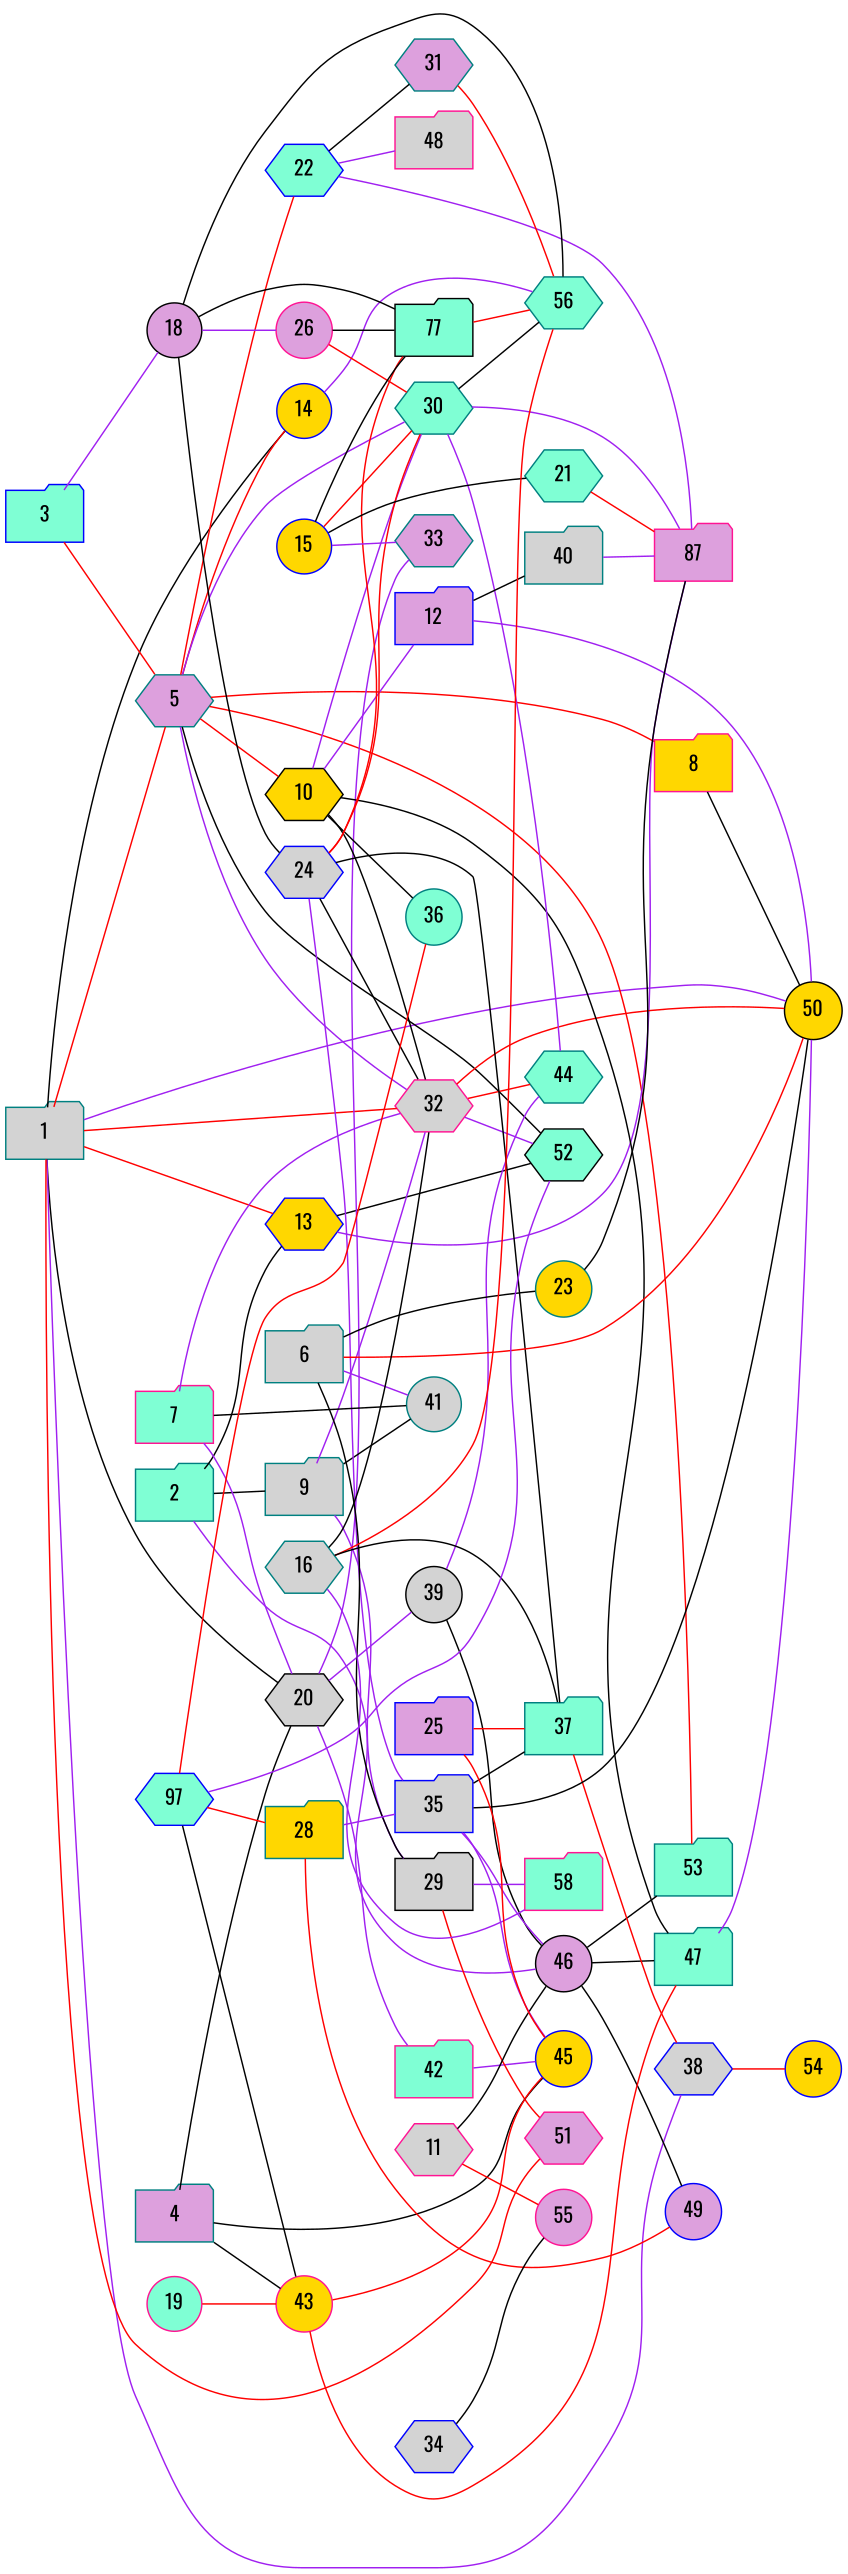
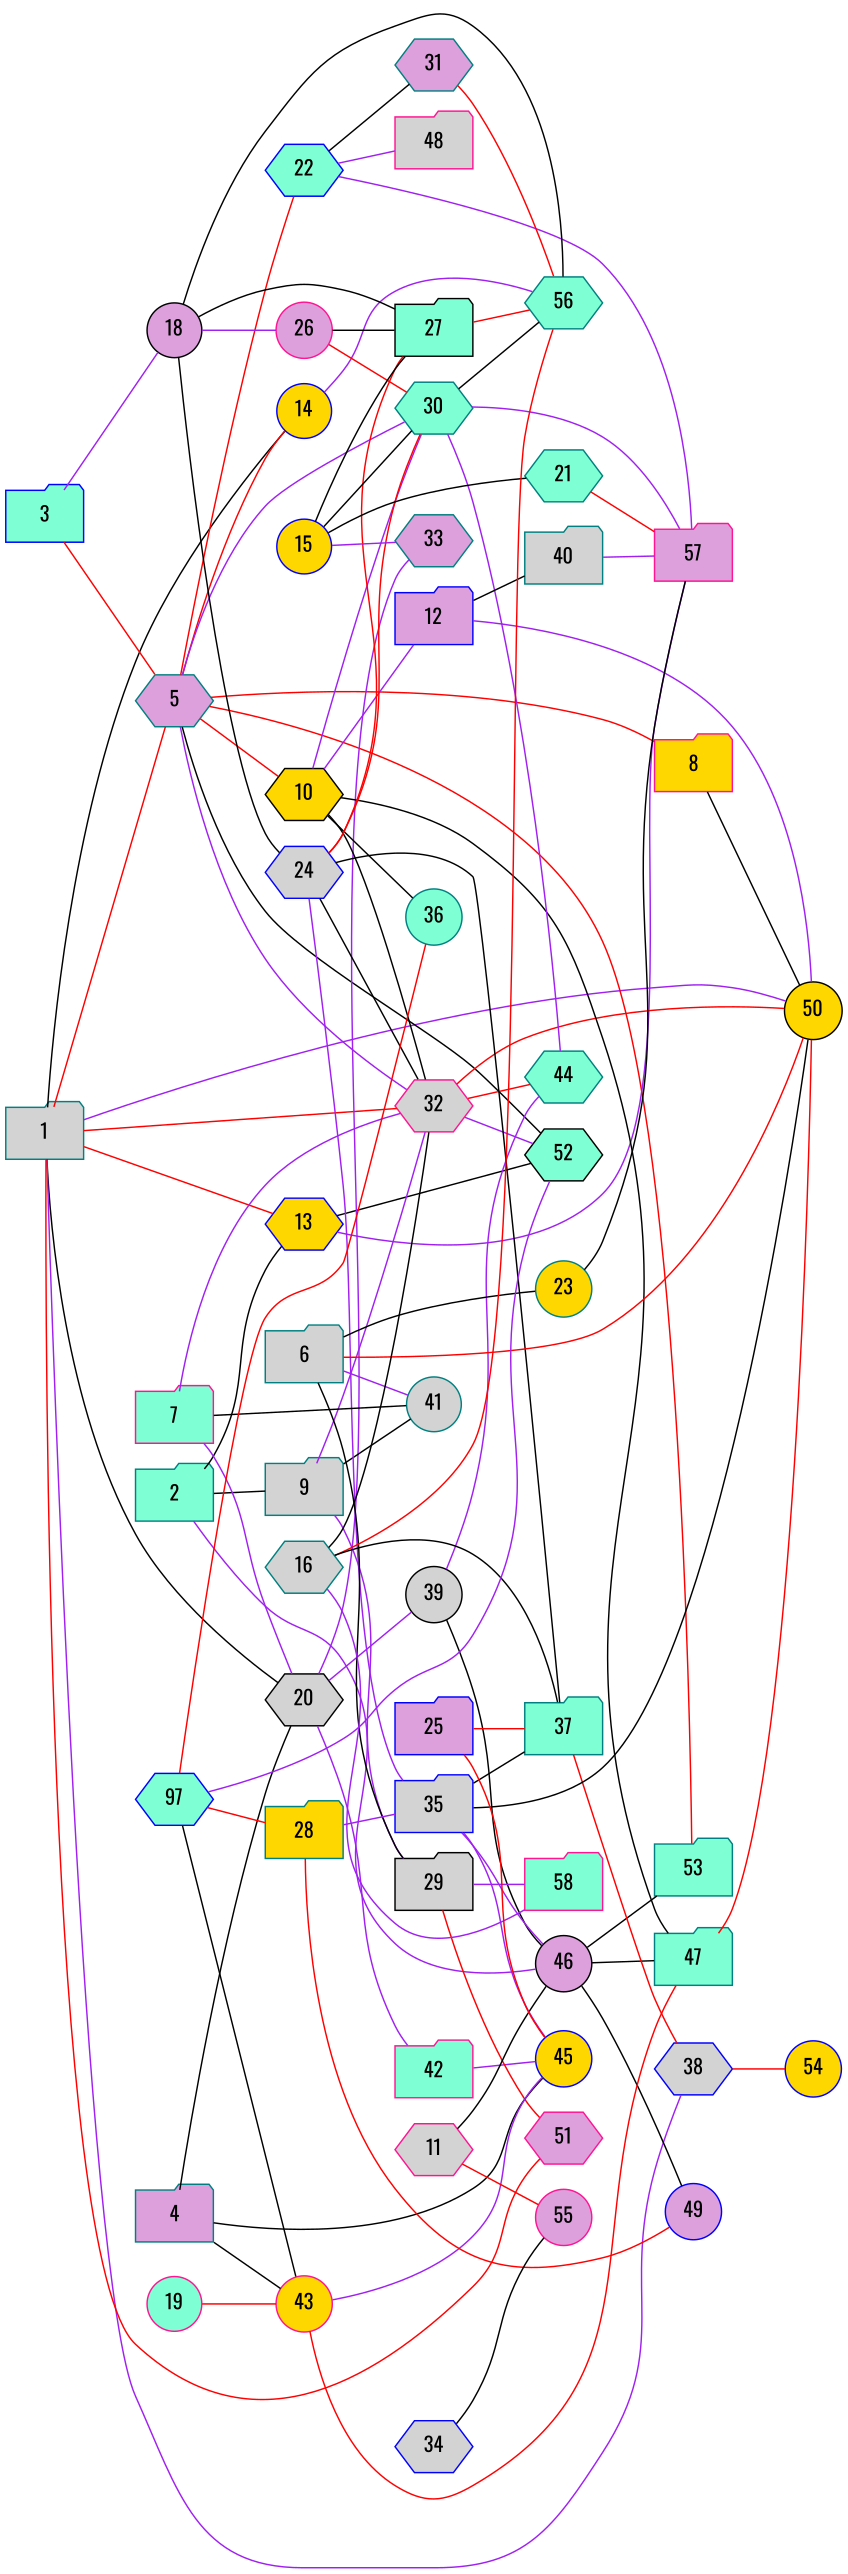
node "77": label "77" -> "27"
edge "30" -- "15": color red -> black
node "87": label "87" -> "57"
edge "50" -- "47": color purple -> red
edge "45" -- "43": color red -> purple
